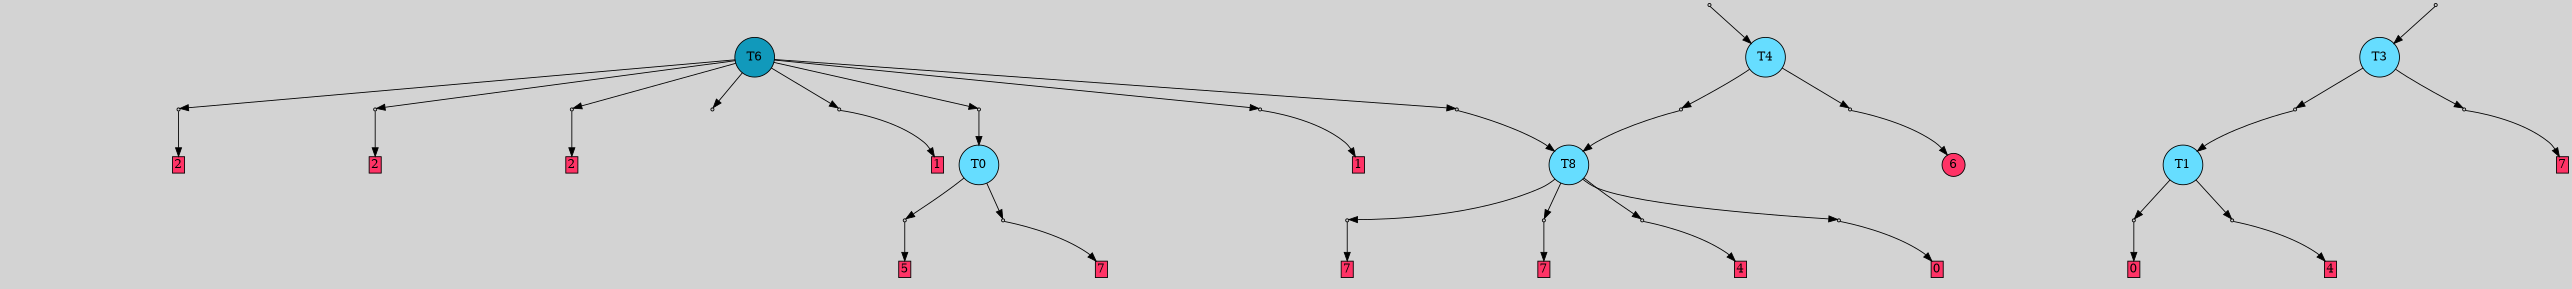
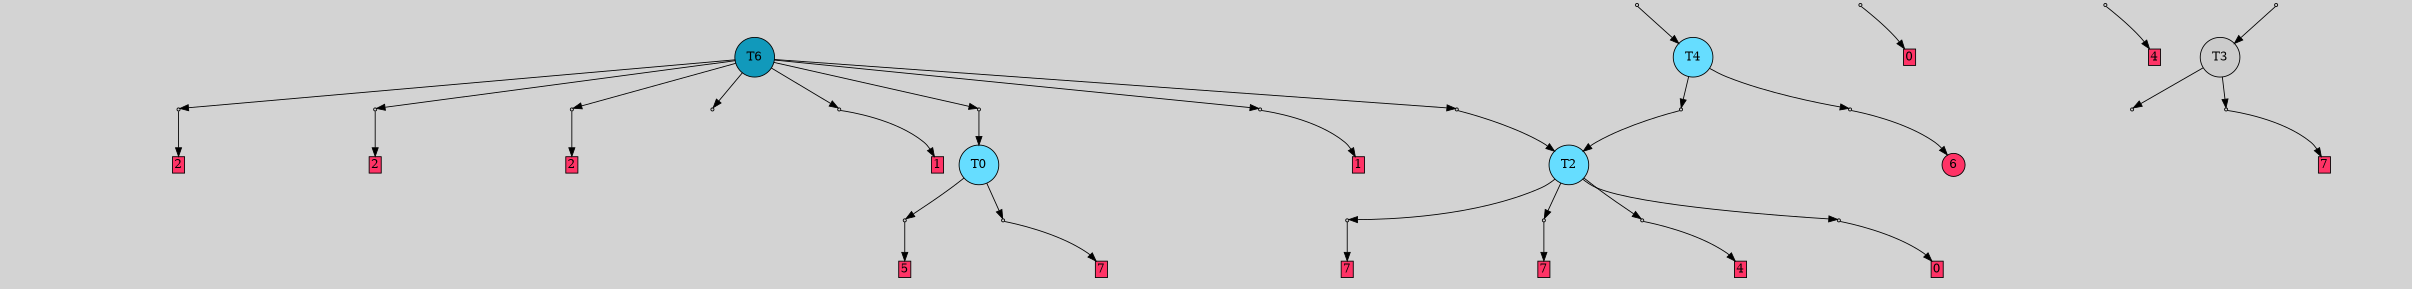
node "T3": fillcolor #66ddff -> #cccccc
node "T8": label "T8" -> "T2"
node "T1": removed
